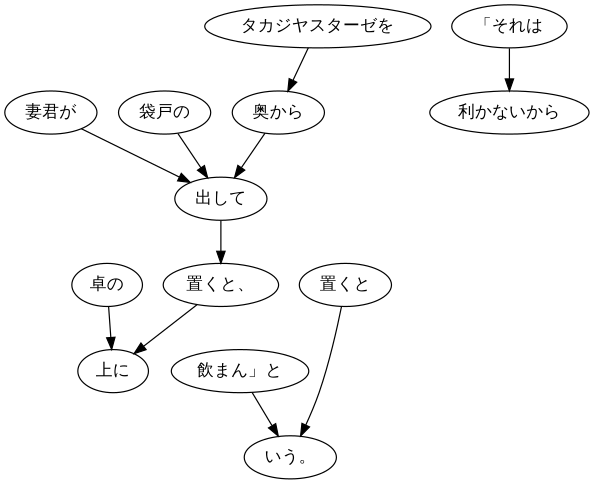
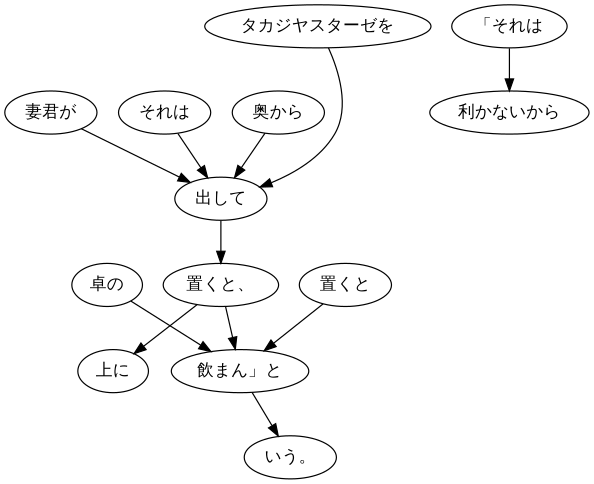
edge "タカジヤスターゼを" -> "奥から": now "タカジヤスターゼを" -> "出して"
node "袋戸の": label "袋戸の" -> "それは"
edge "卓の" -> "上に": now "卓の" -> "飲まん」と"
edge "置くと、" -> "飲まん」と": added
edge "置くと" -> "いう。": now "置くと" -> "飲まん」と"
